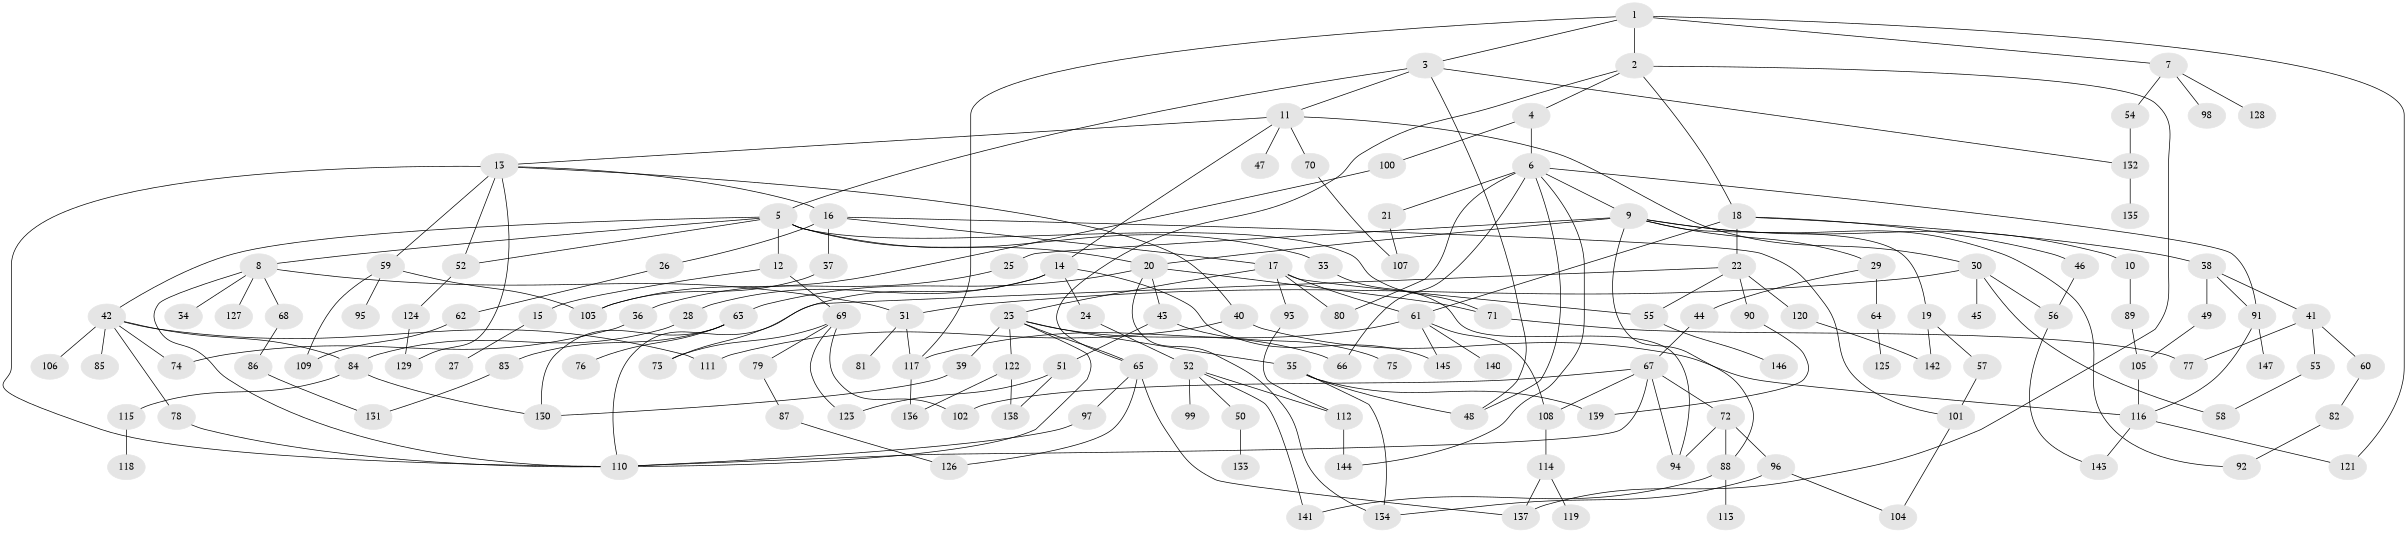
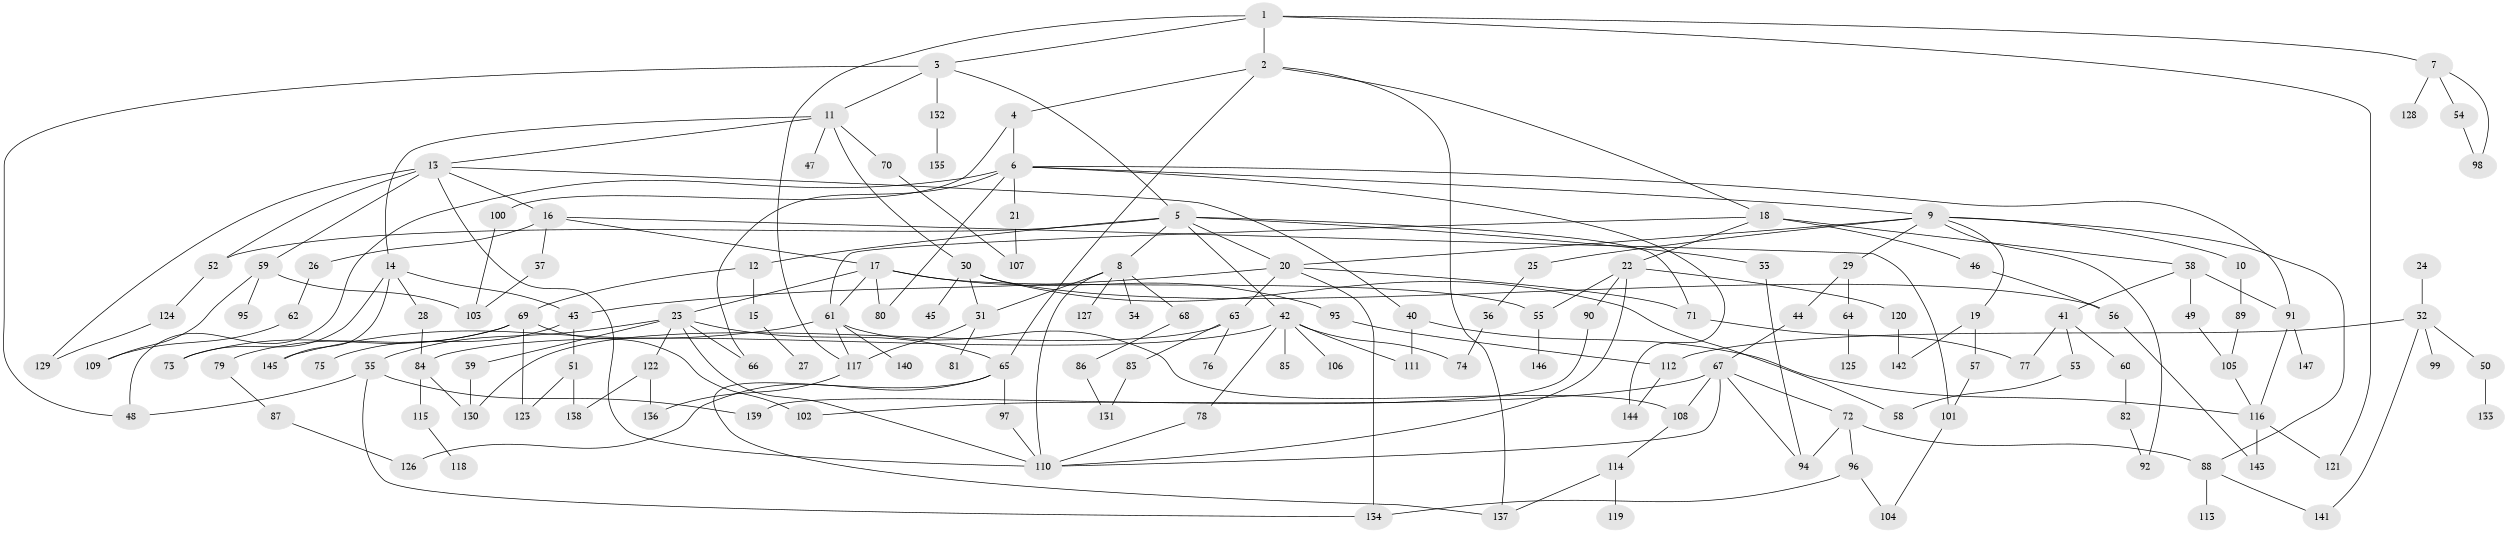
edge "54" -- "132": now "54" -- "98"
edge "14" -- "24": now "14" -- "43"
